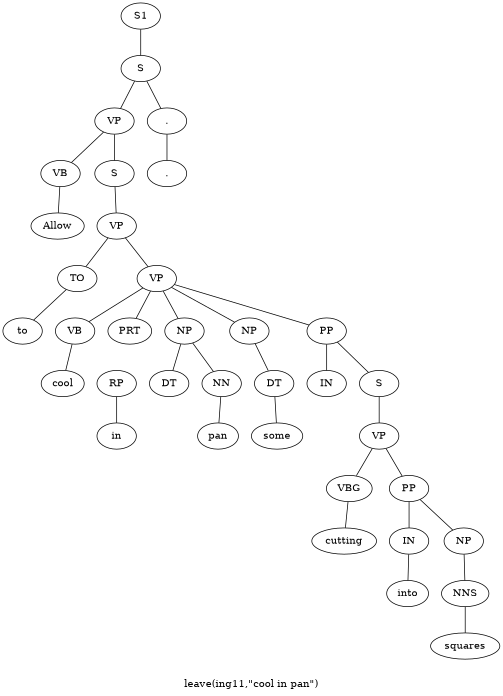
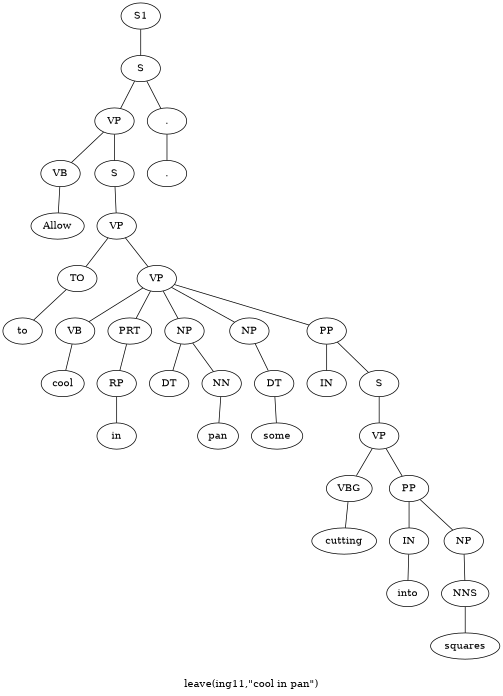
edge "PRT" -- "RP": added
